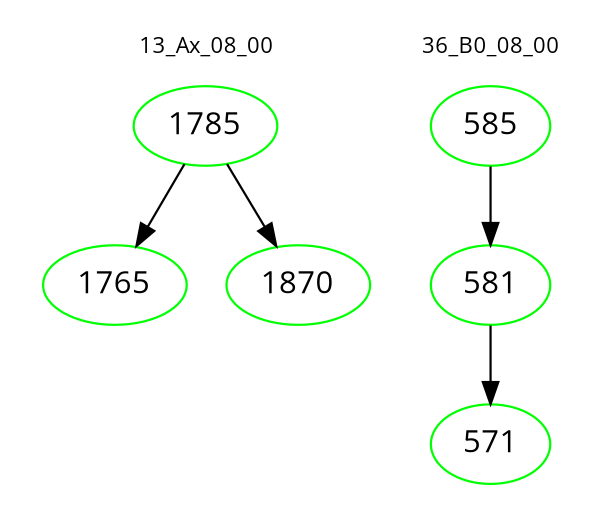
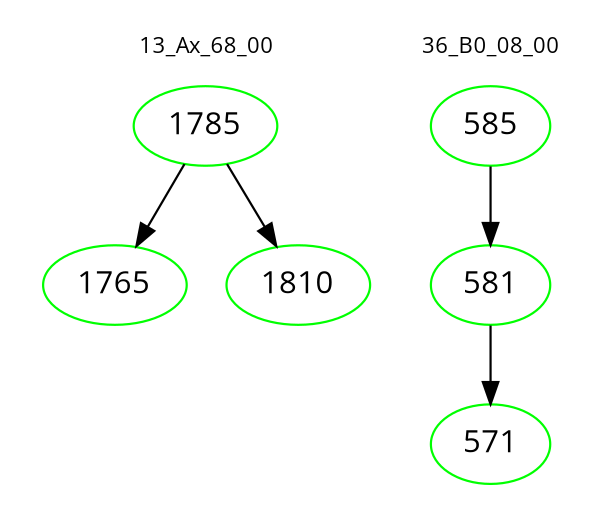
cluster "13_Ax_08_00": label "13_Ax_08_00" -> "13_Ax_68_00"
node "1870": label "1870" -> "1810"
